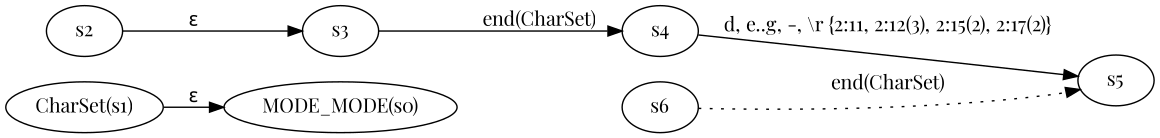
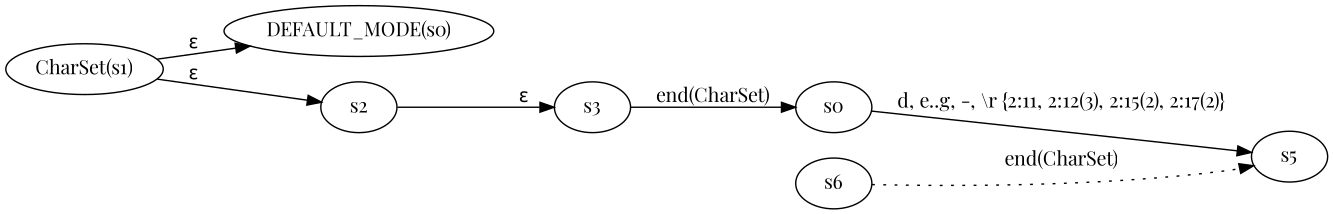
node "s4": label "s4" -> "s0"
edge "CharSet(s1)" -> "s2": added, label "ε"
node "MODE_MODE(s0)": label "MODE_MODE(s0)" -> "DEFAULT_MODE(s0)"
